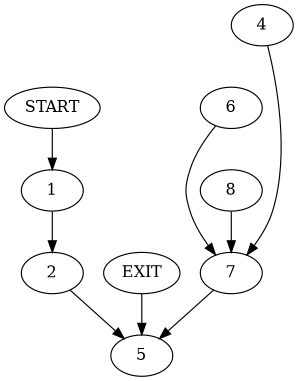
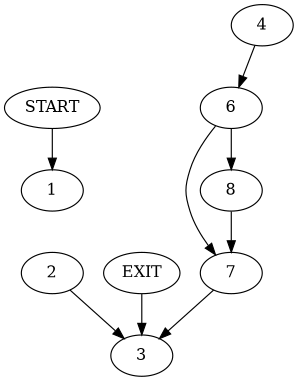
edge "6" -> "8": added
edge "4" -> "7": now "4" -> "6"
edge "1" -> "2": removed
node "5": label "5" -> "3"
